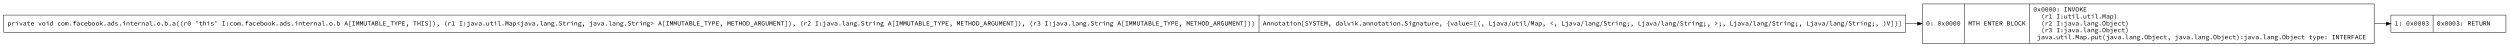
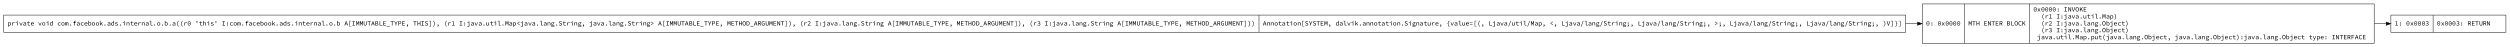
node "0: 0x0000": text "(r1 I:util.util.Map)" -> "(r1 I:java.util.Map)"
